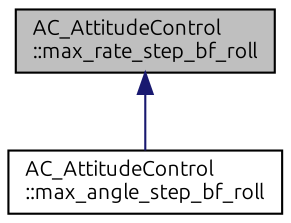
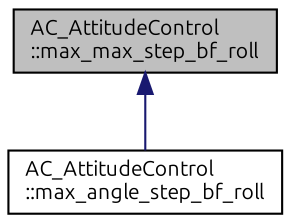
node "AC_AttitudeControl ::max_rate_step_bf_roll": label "AC_AttitudeControl ::max_rate_step_bf_roll" -> "AC_AttitudeControl ::max_max_step_bf_roll"
